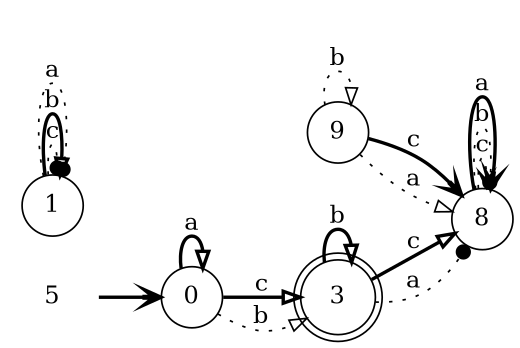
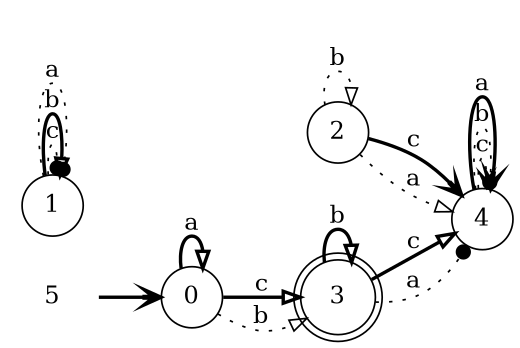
node "9": label "9" -> "2"
node "8": label "8" -> "4"
